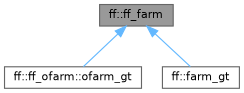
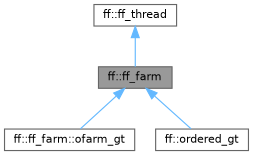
node "ff::ff_thread": added
node "ff::ff_ofarm::ofarm_gt": label "ff::ff_ofarm::ofarm_gt" -> "ff::ff_farm::ofarm_gt"
node "ff::farm_gt": label "ff::farm_gt" -> "ff::ordered_gt"
